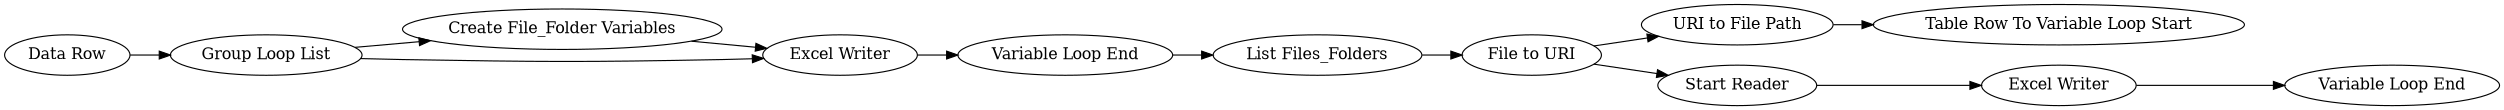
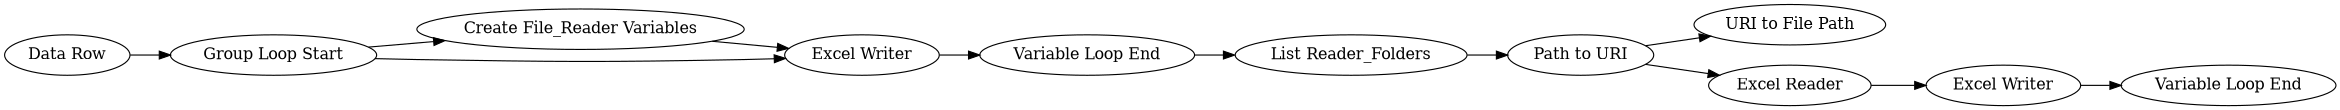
node "Table Row To Variable Loop Start": removed
node "Create File_Folder Variables": label "Create File_Folder Variables" -> "Create File_Reader Variables"
node "Group Loop List": label "Group Loop List" -> "Group Loop Start"
node "List Files_Folders": label "List Files_Folders" -> "List Reader_Folders"
node "File to URI": label "File to URI" -> "Path to URI"
node "Start Reader": label "Start Reader" -> "Excel Reader"
